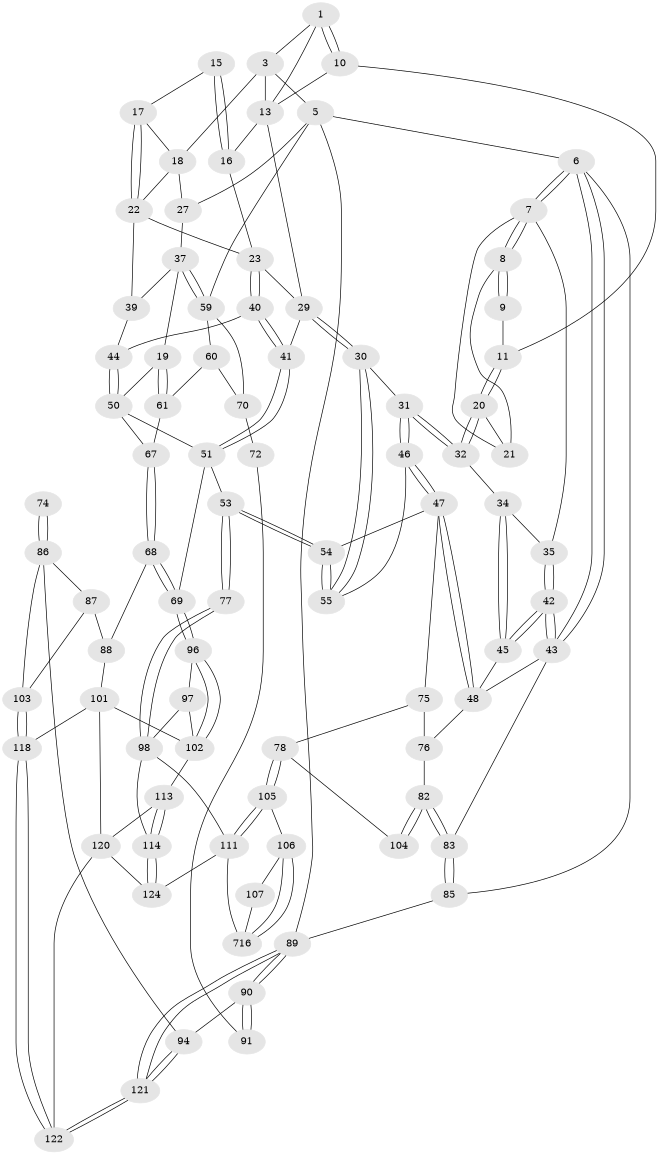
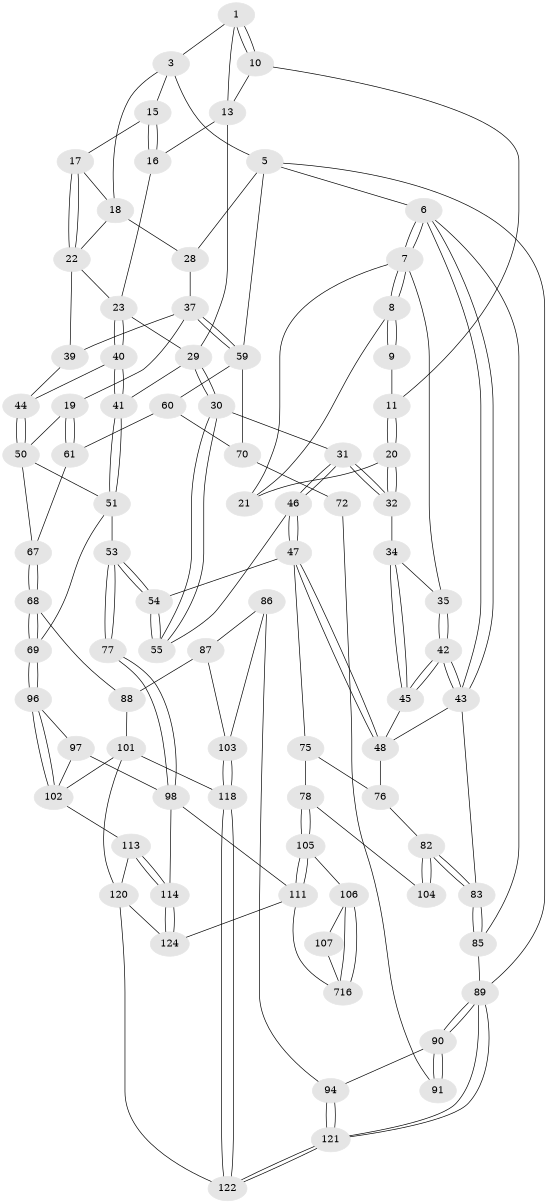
edge "3" -- "13": now "3" -- "15"
node "27": label "27" -> "28"
node "74": removed
